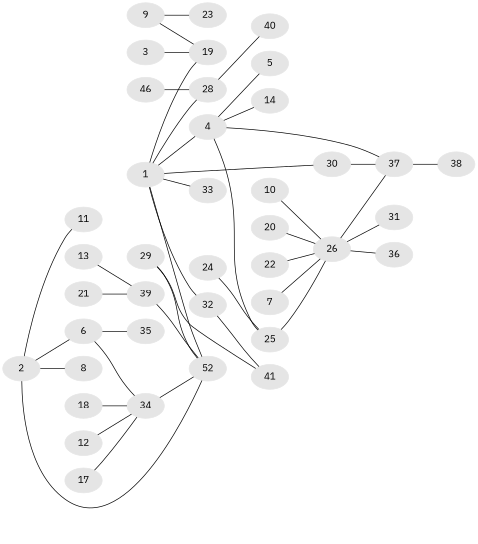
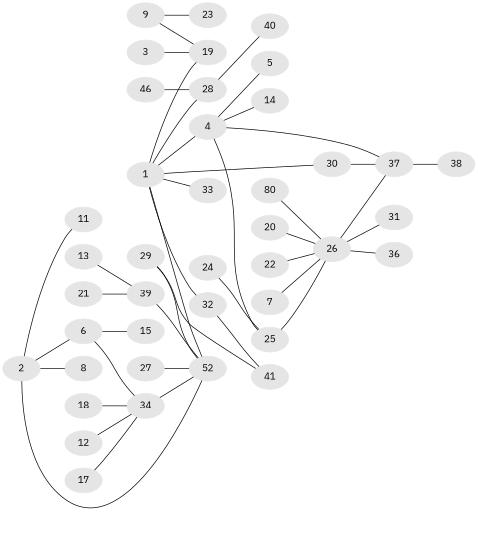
node "10": label "10" -> "80"
node "35": label "35" -> "15"
node "27": added
